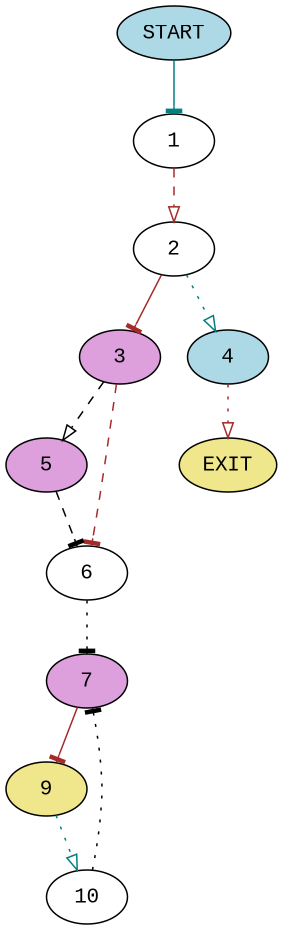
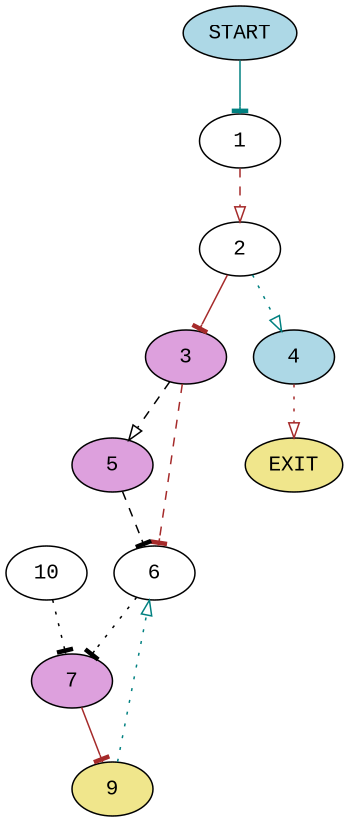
edge "9" -> "10": now "9" -> "6"
